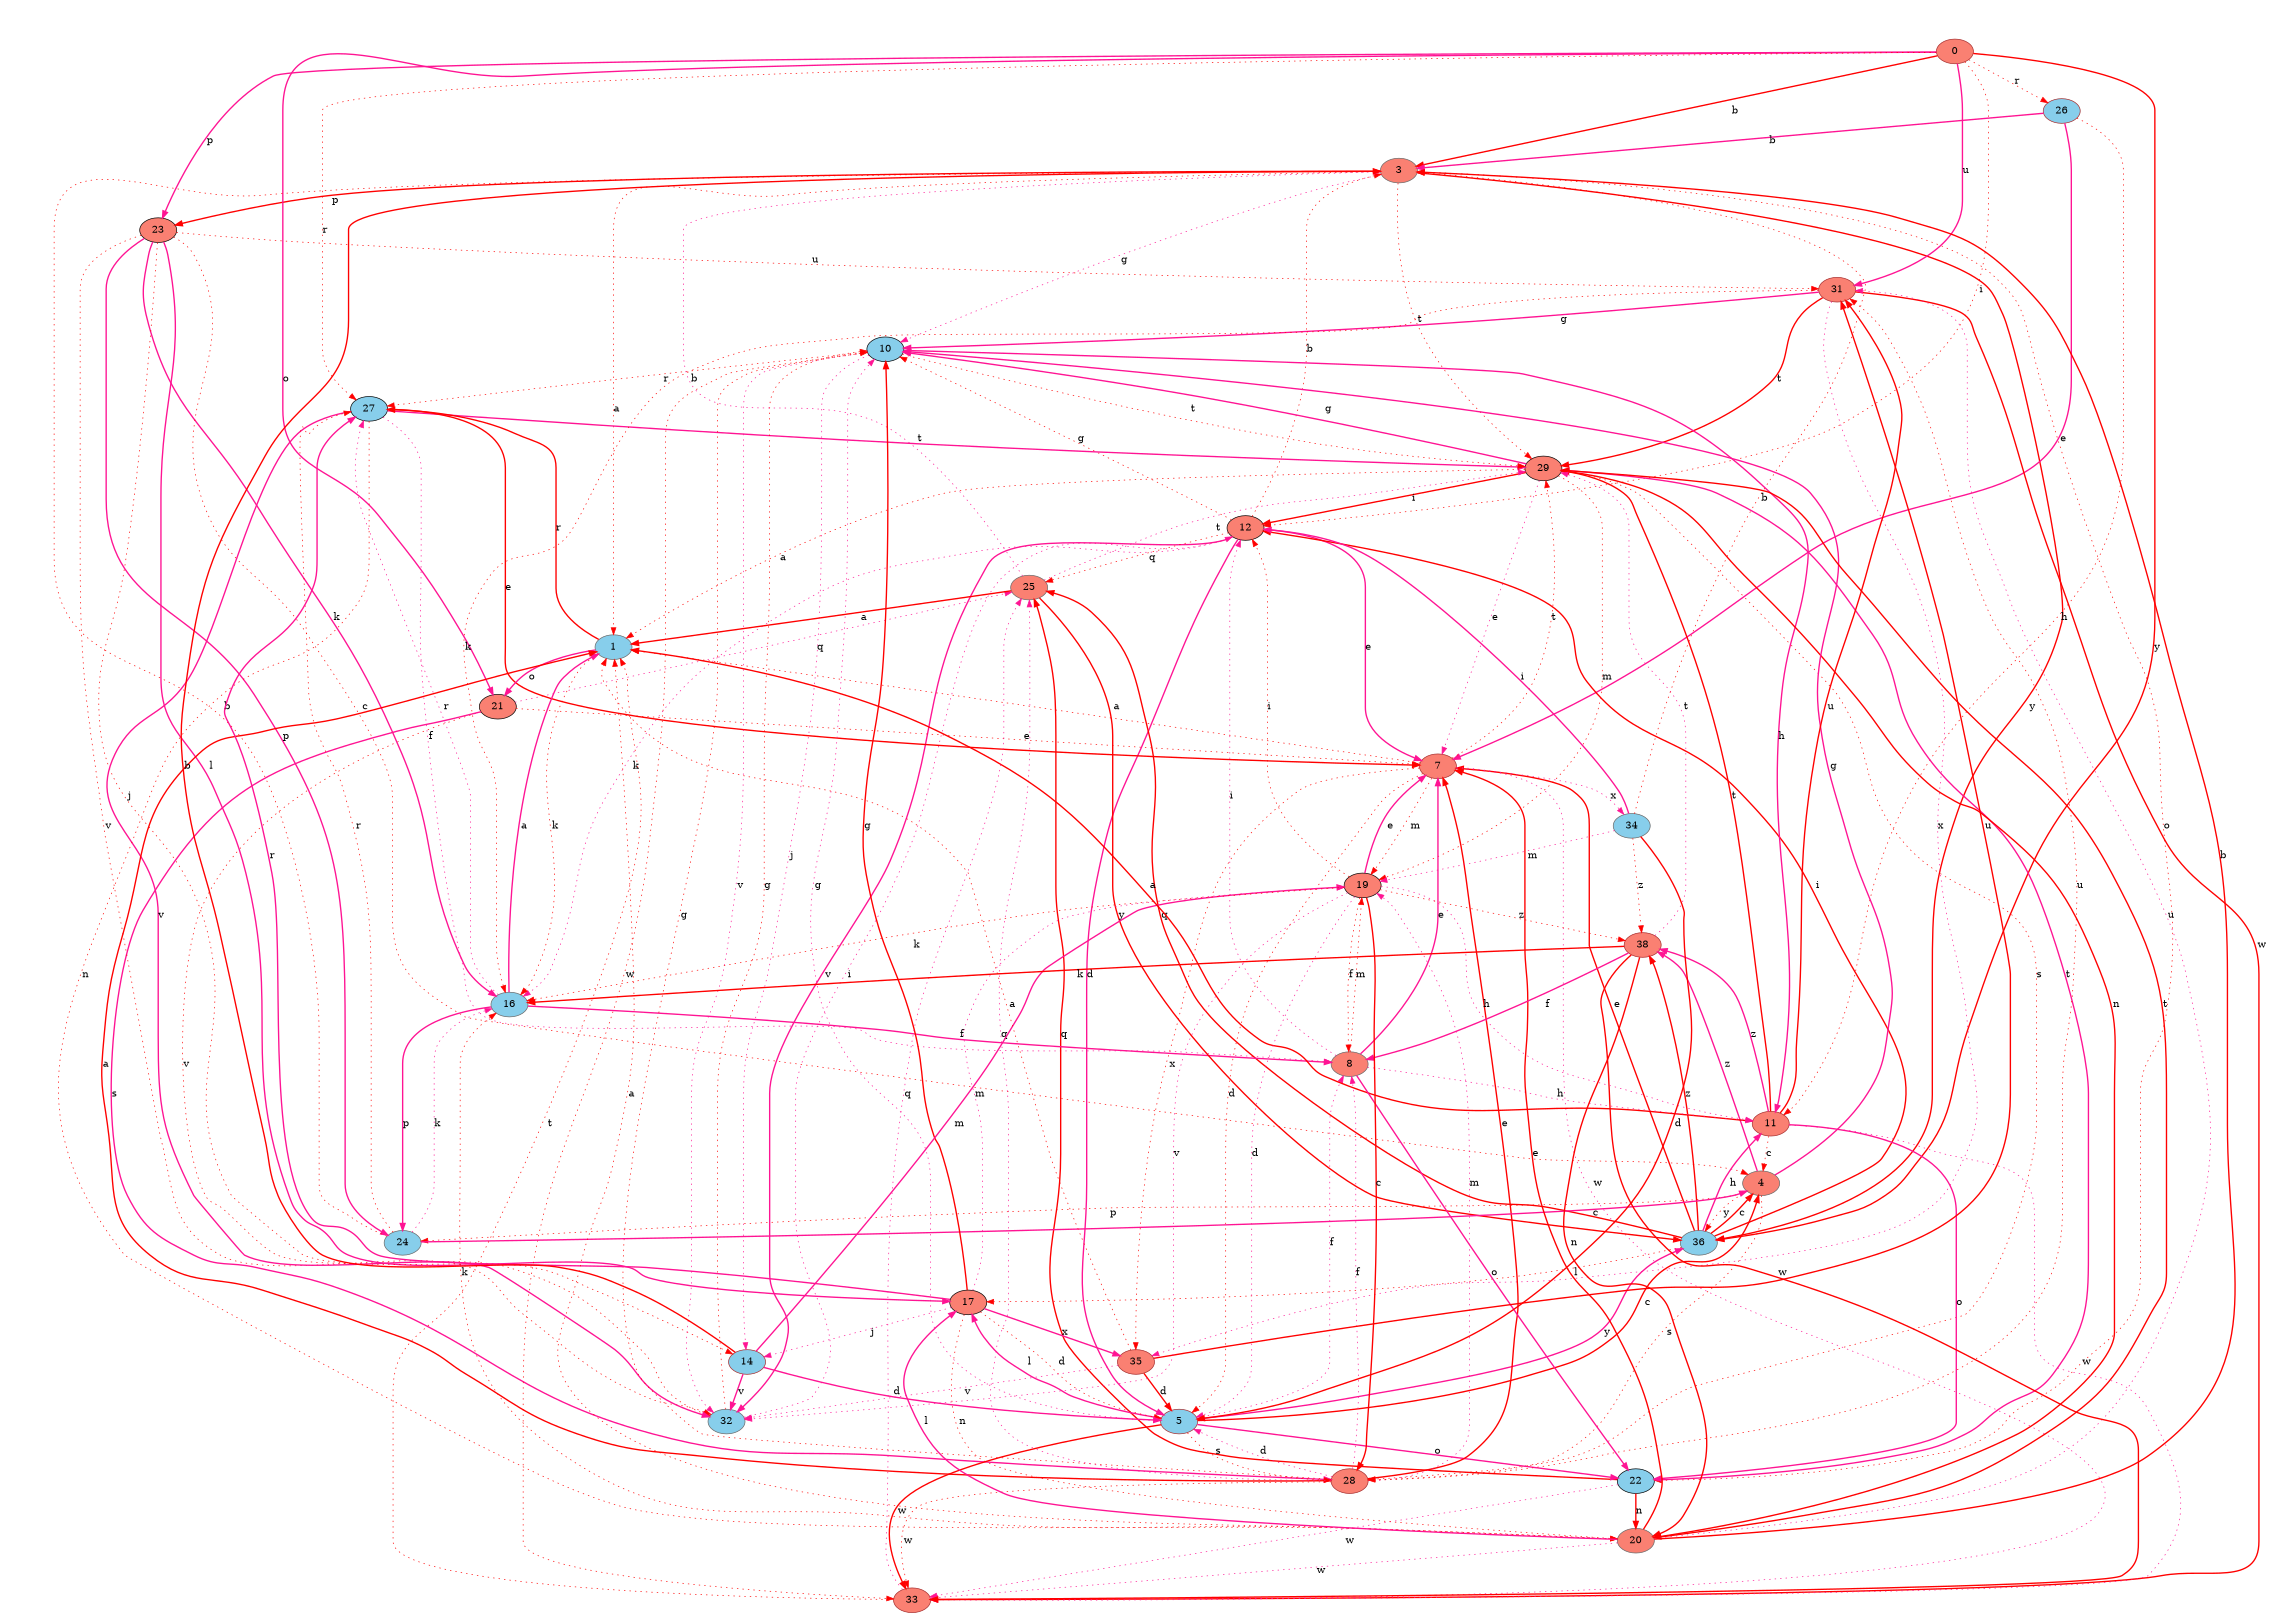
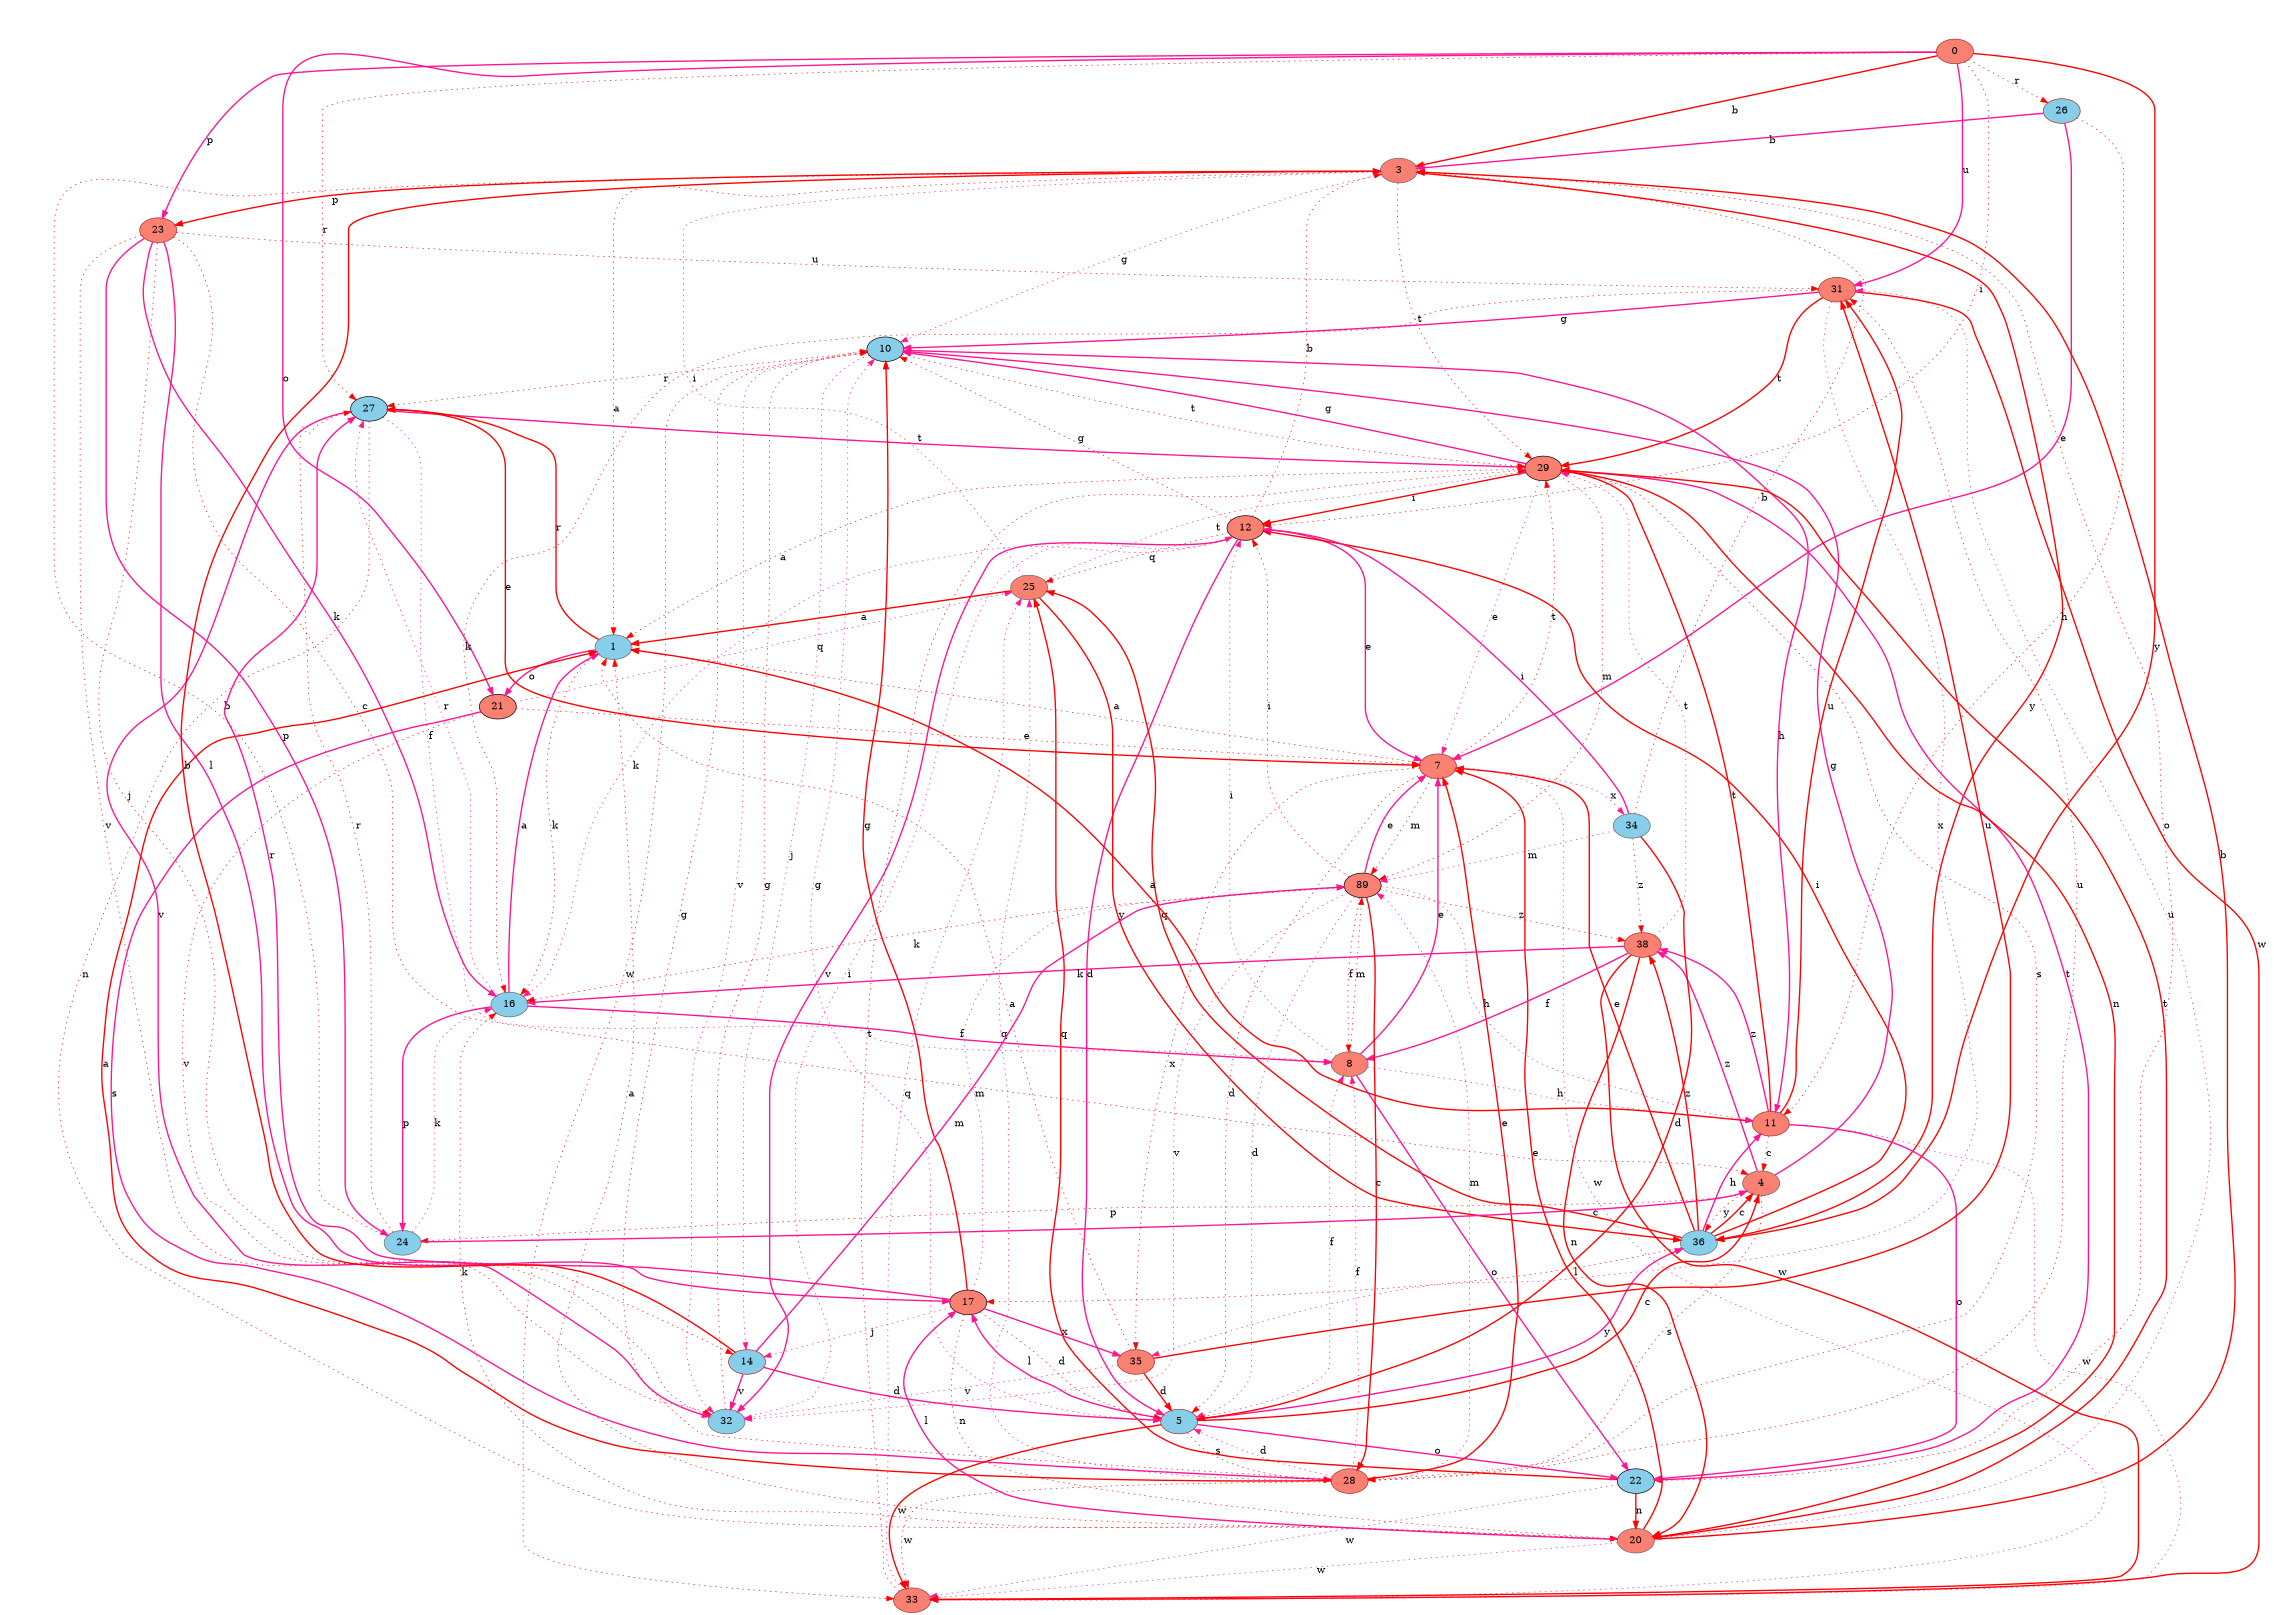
node "23": color black -> brown
edge "25" -> "3": label "b" -> "i"
node "19": label "19" -> "89"
edge "38" -> "16": color red -> deeppink
edge "33" -> "1": now "33" -> "29"
